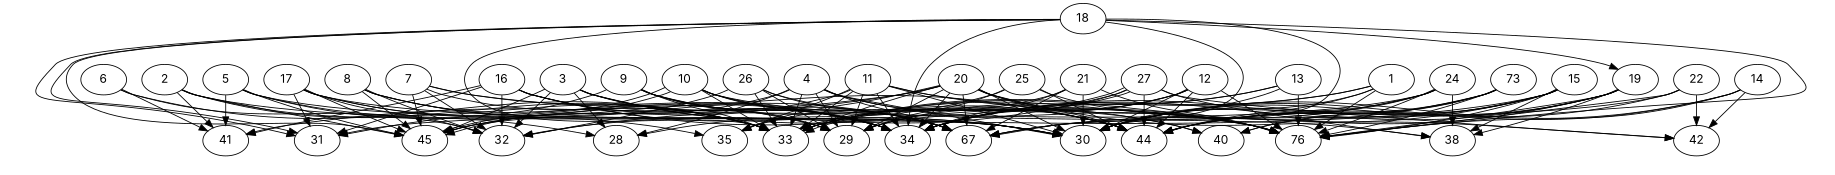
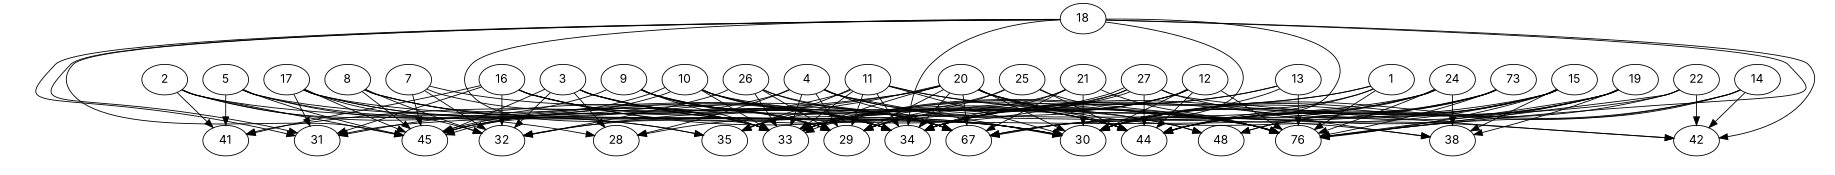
edge "18" -> "19": now "18" -> "42"
node "6": removed
edge "7" -> "44": removed
edge "2" -> "33": now "2" -> "35"
node "40": label "40" -> "48"
